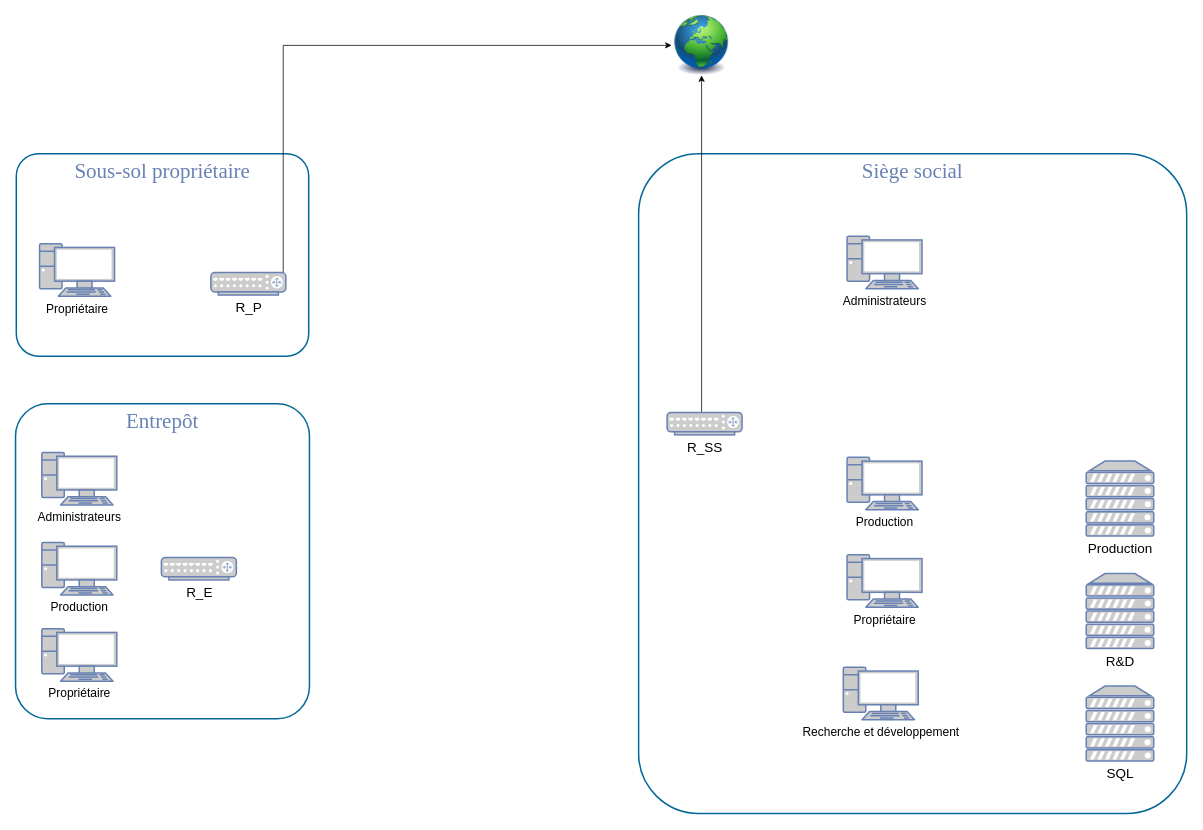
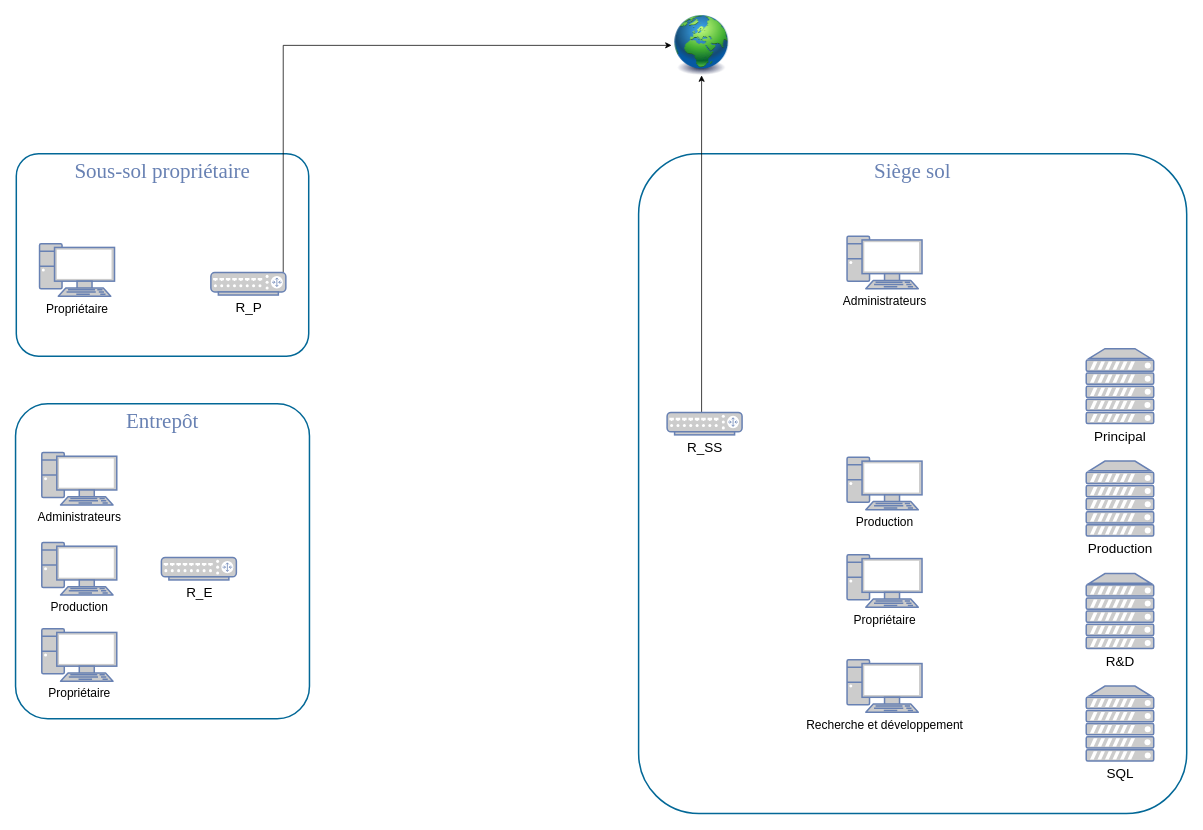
node "Siège social": label "Siège social" -> "Siège sol"
node "Principal": added
node "Recherche et développement": moved (881, 694) -> (885, 686)
